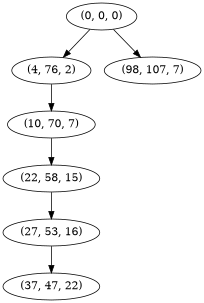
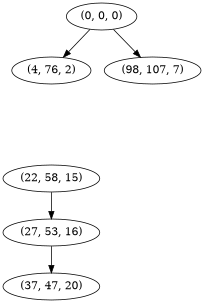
node "(10, 70, 7)": removed
node "(37, 47, 22)": label "(37, 47, 22)" -> "(37, 47, 20)"
